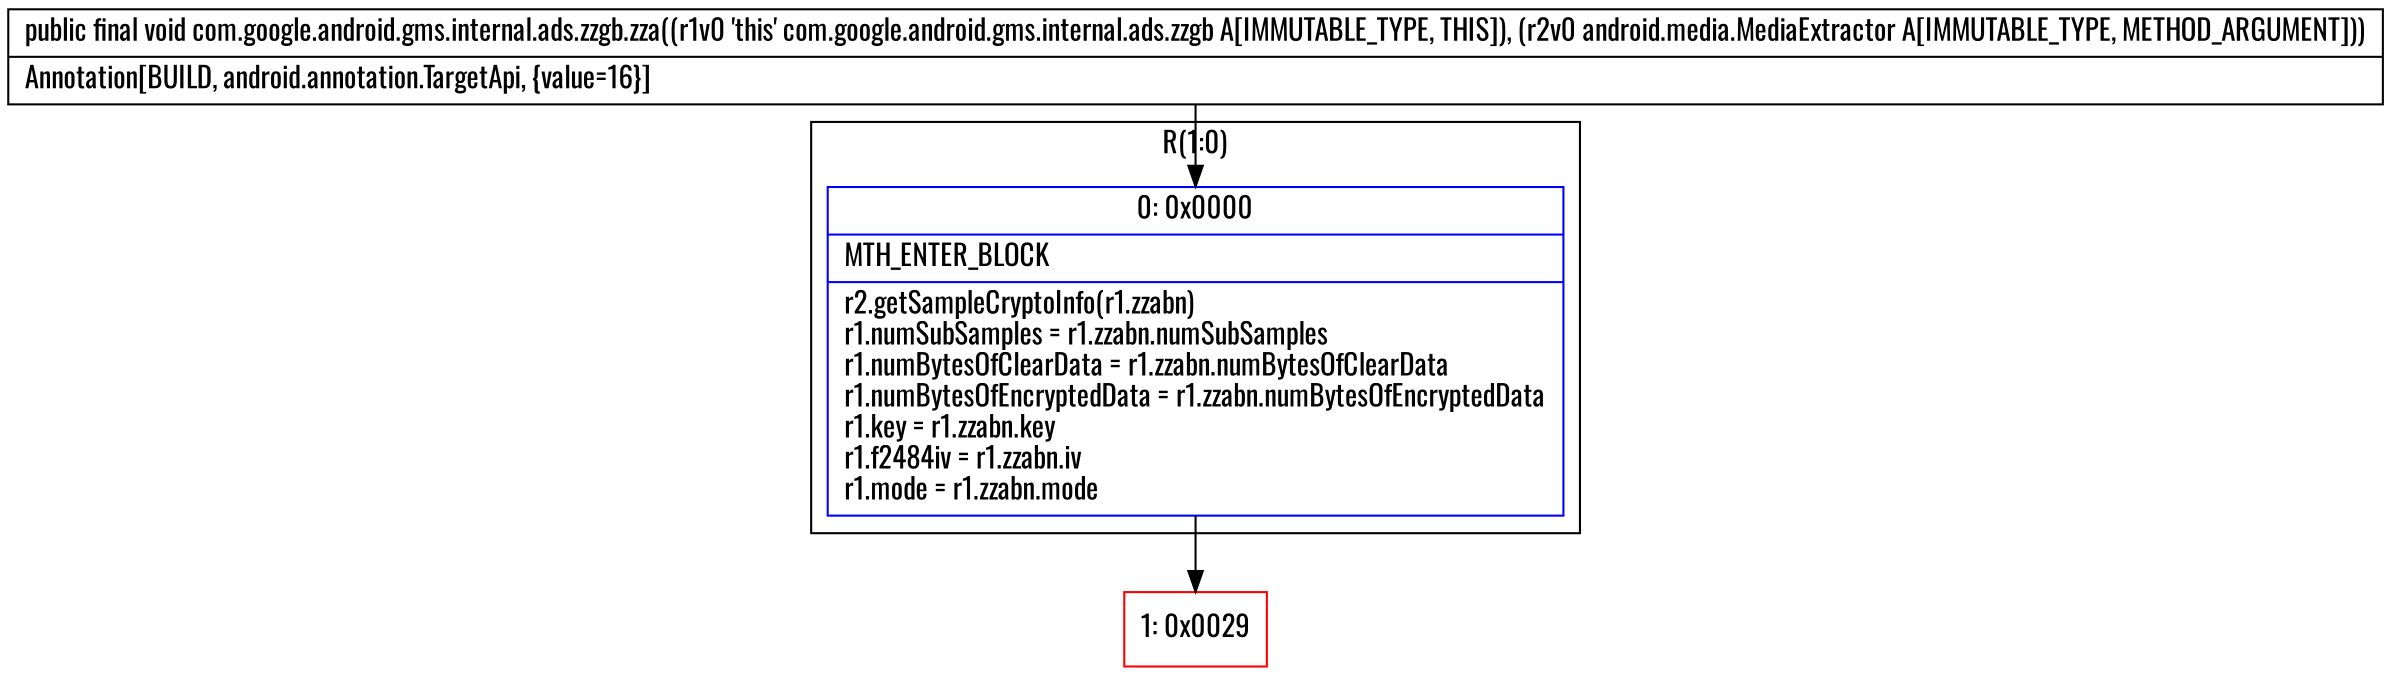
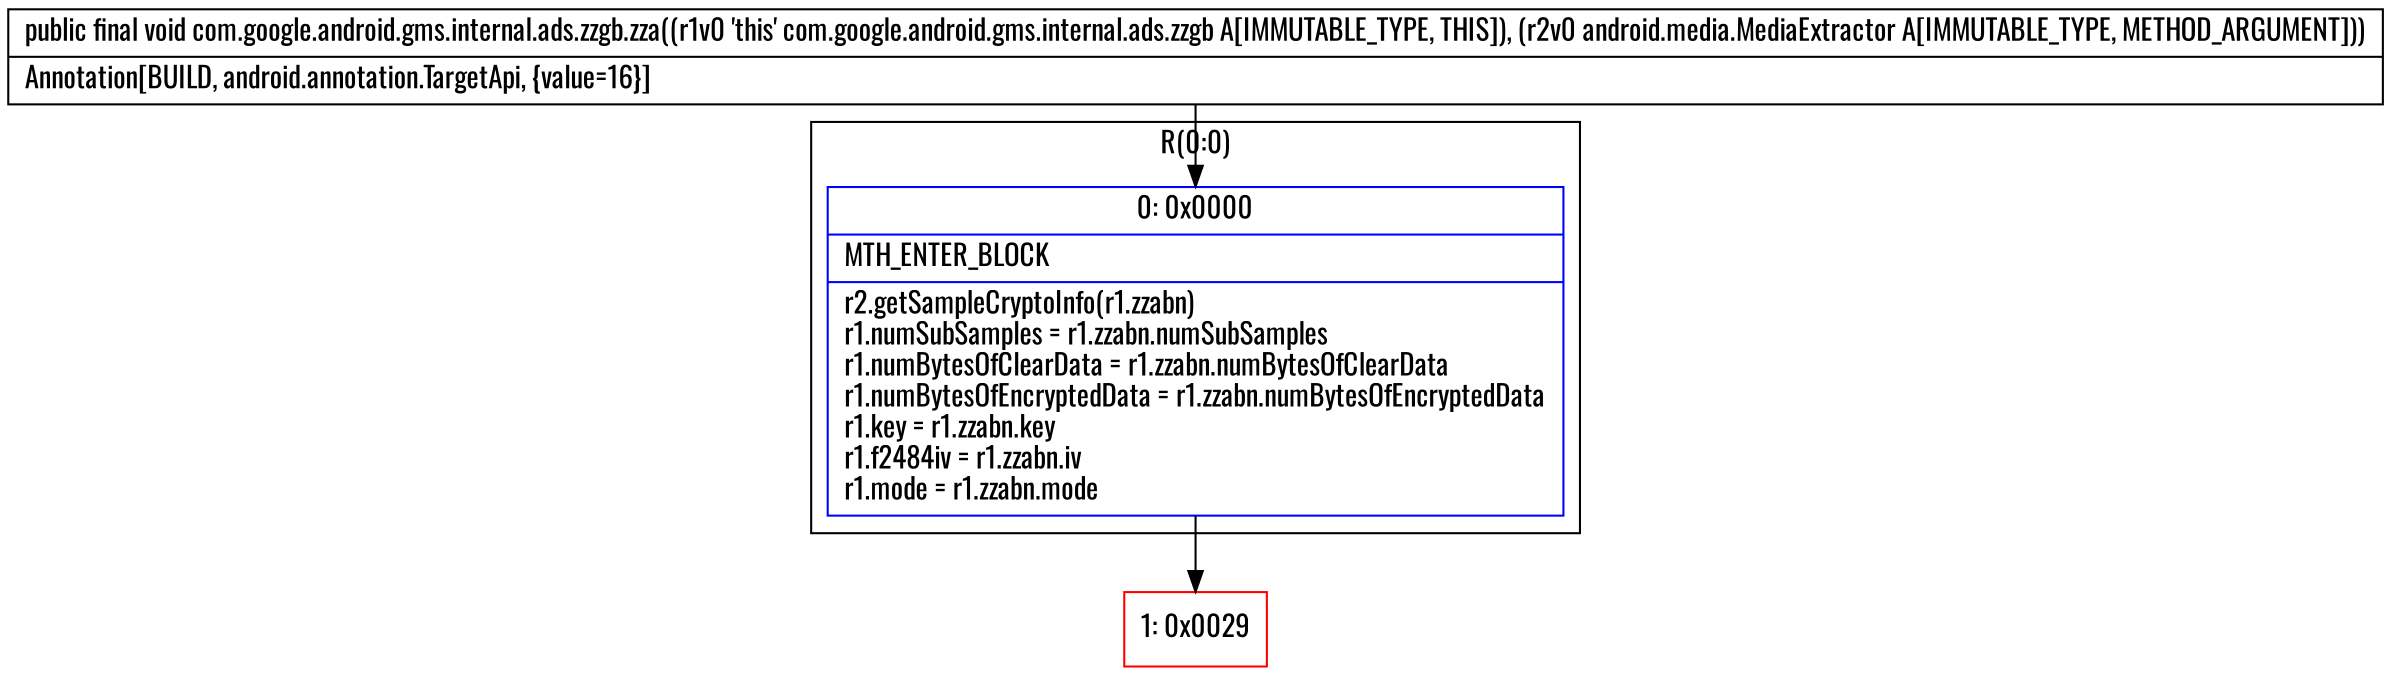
cluster "R(1:0)": label "R(1:0)" -> "R(0:0)"
